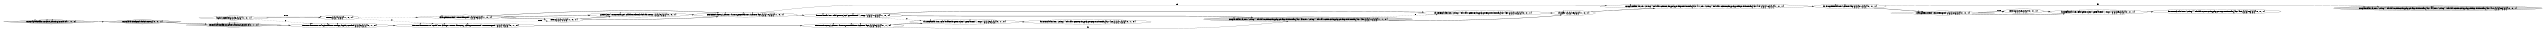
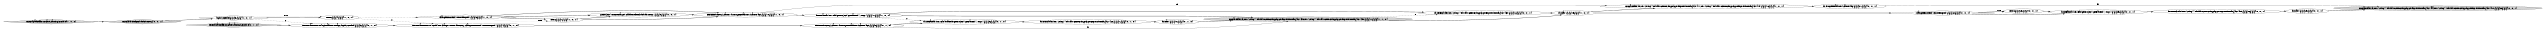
edge "ds = myFTPTask.newScanner(ftp)@@@21@@@['0', '0', '1']" -> "!changeRemoteDir(remoteTmpDir)@@@22@@@['0', '0', '1']": now "ds.scan()@@@15@@@['1', '0', '1']" -> "!changeRemoteDir(remoteTmpDir)@@@22@@@['0', '0', '1']"
node "ds.scan()@@@29@@@['0', '0', '1']": added
node "ds.scan()@@@10@@@['0', '1', '0']": added
edge "testChildrenOfExcludedDirectory['0', '0', '1']" -> "testFullpathDiffersInCaseScanningSensitive['0', '1', '0']": now "testChildrenOfExcludedDirectory['0', '0', '1']" -> "!loginSuceeded@@@3@@@['1', '0', '1']"
